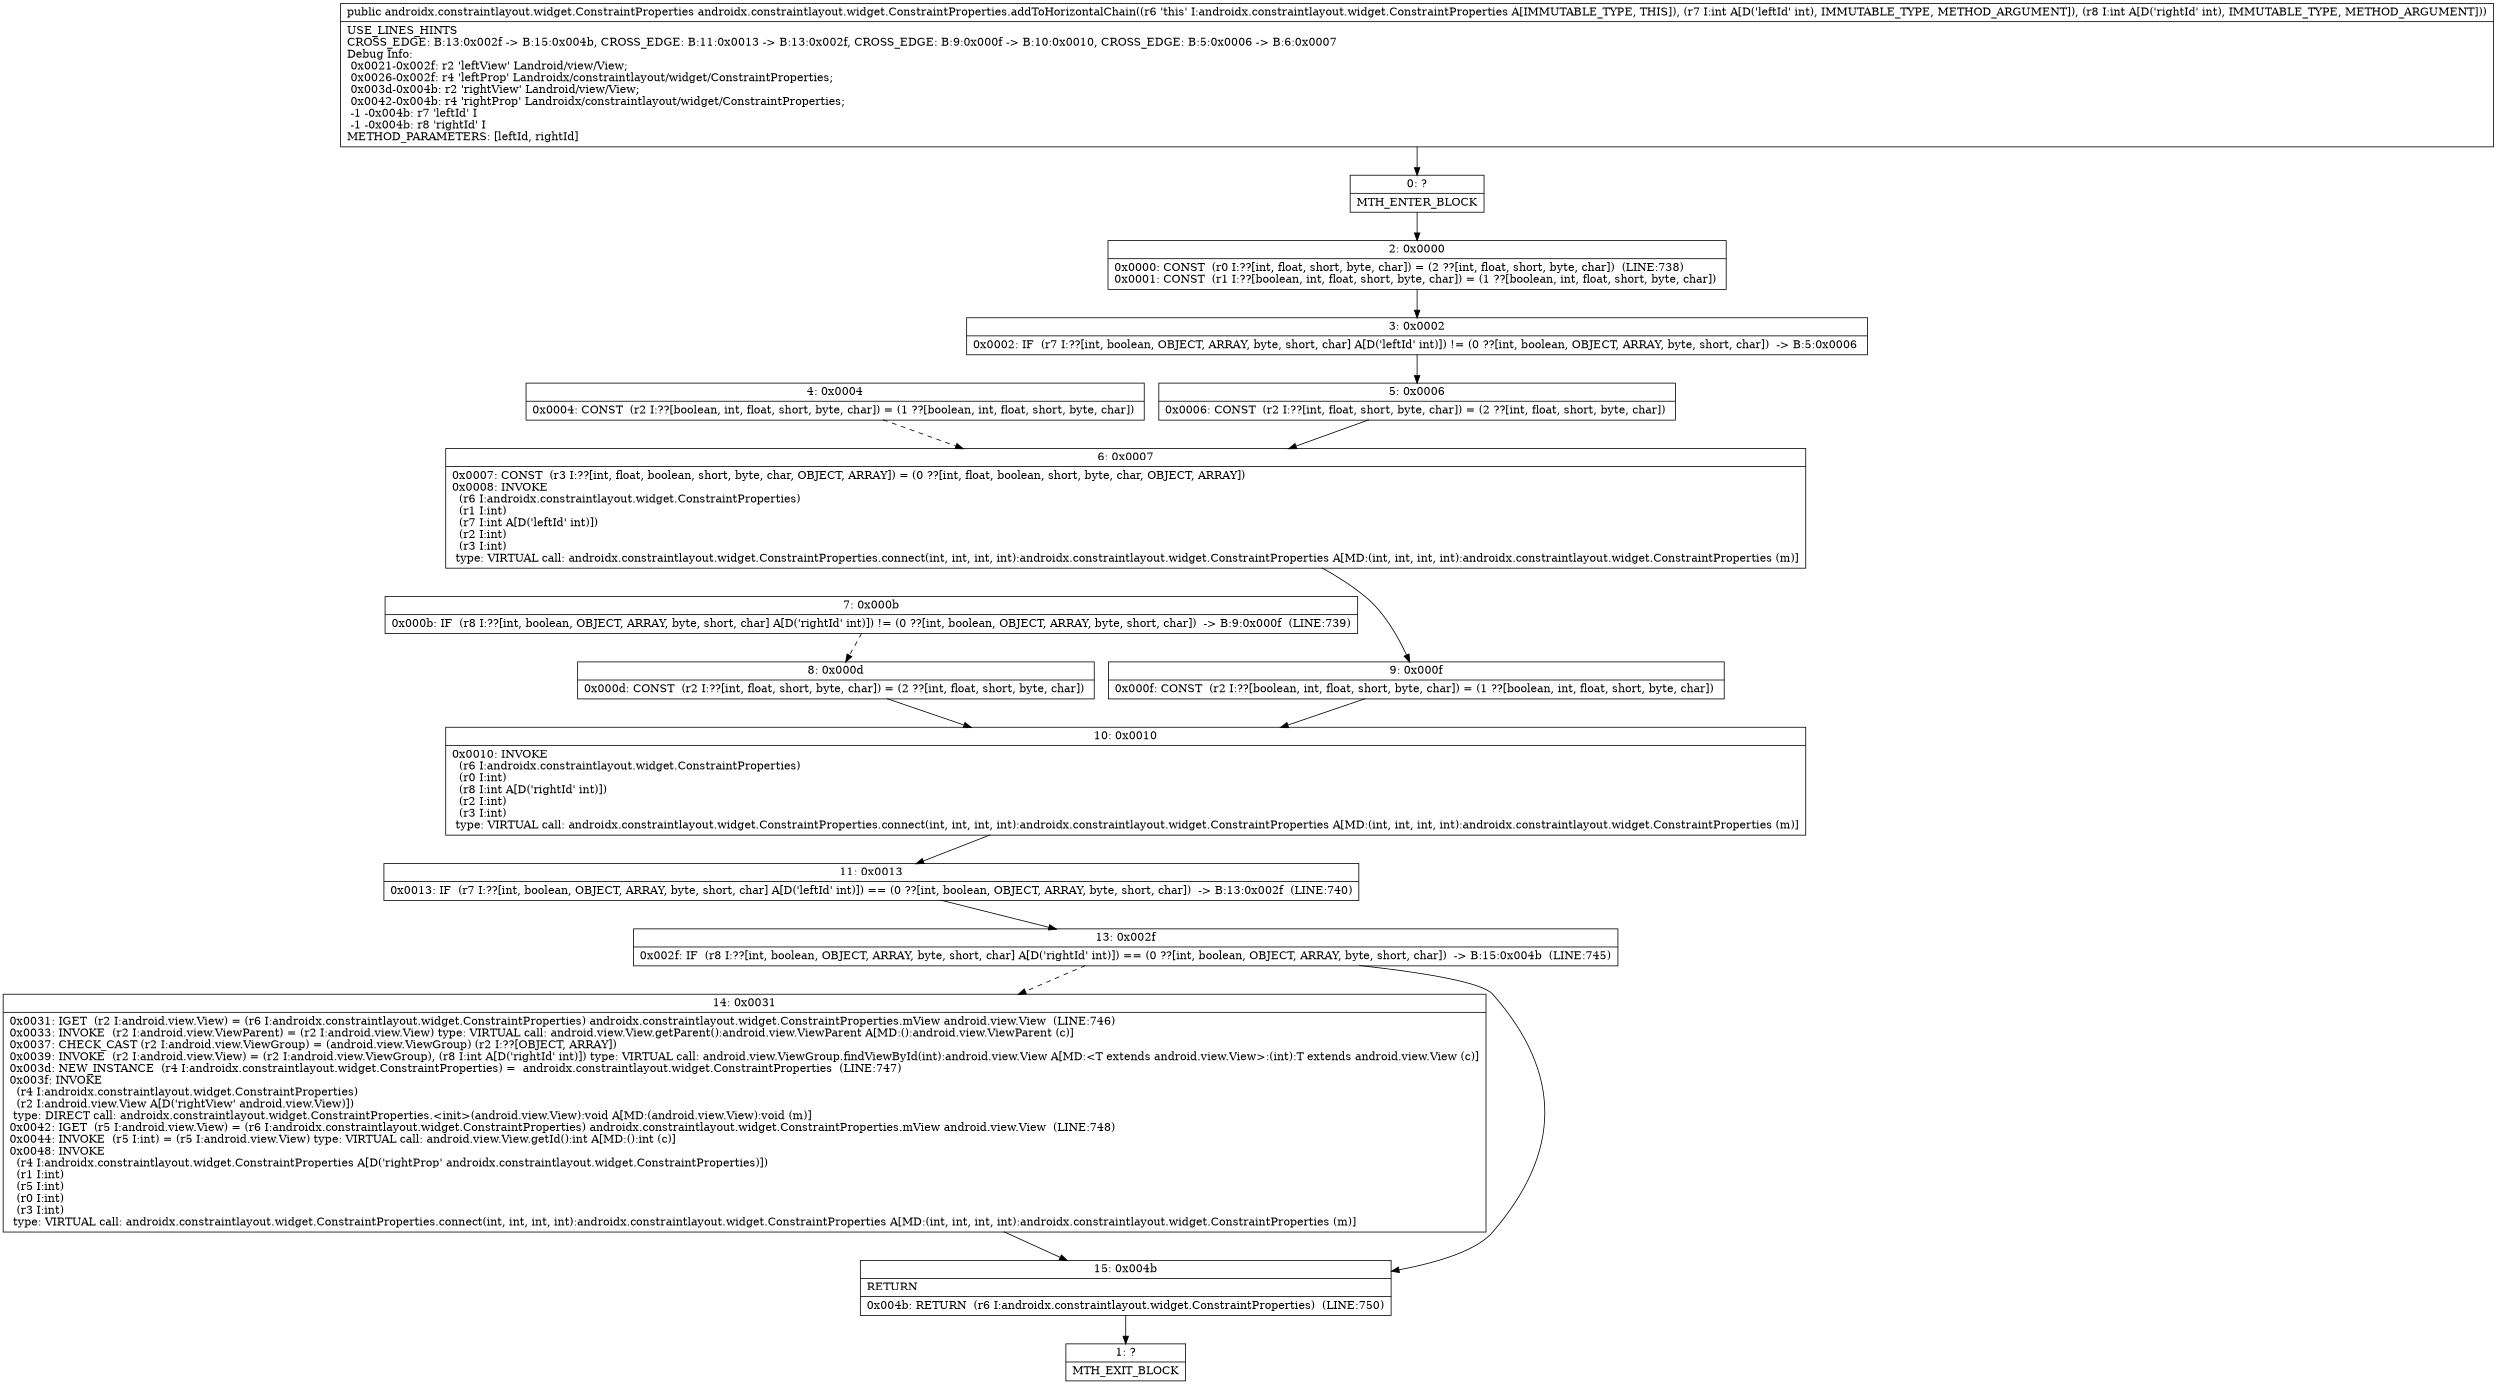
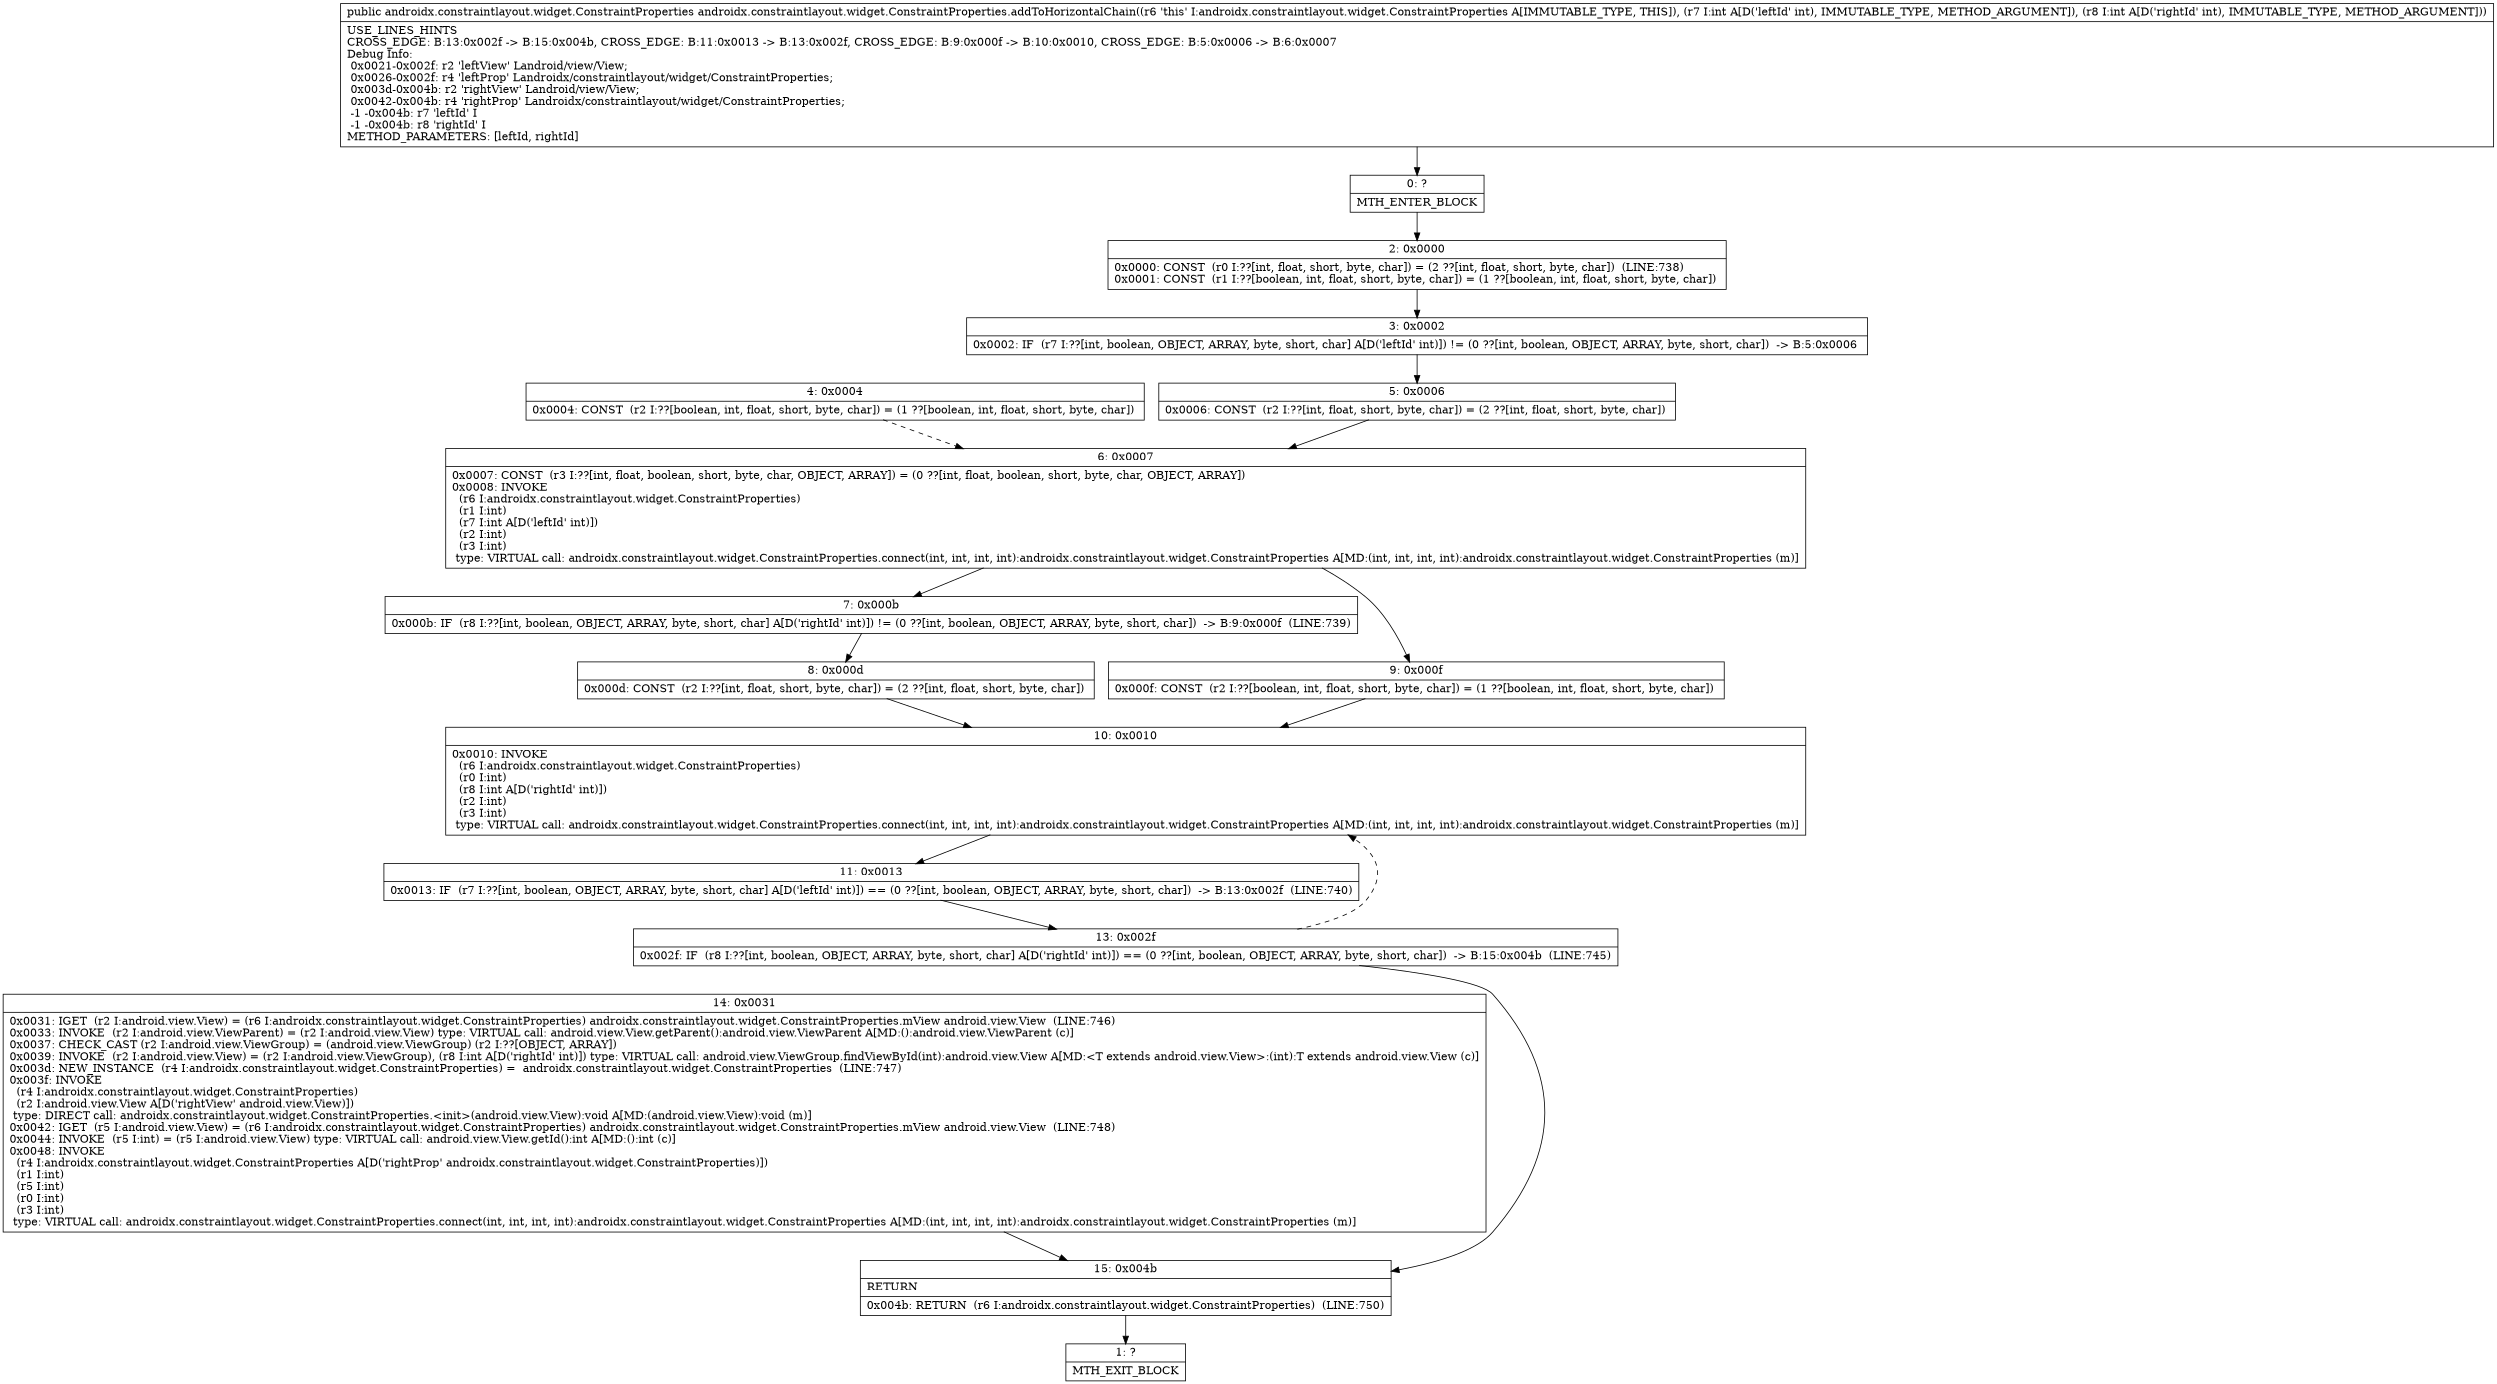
edge "6: 0x0007" -> "7: 0x000b": added
edge "7: 0x000b" -> "8: 0x000d": style dashed -> solid
edge "13: 0x002f" -> "14: 0x0031": now "13: 0x002f" -> "10: 0x0010"
